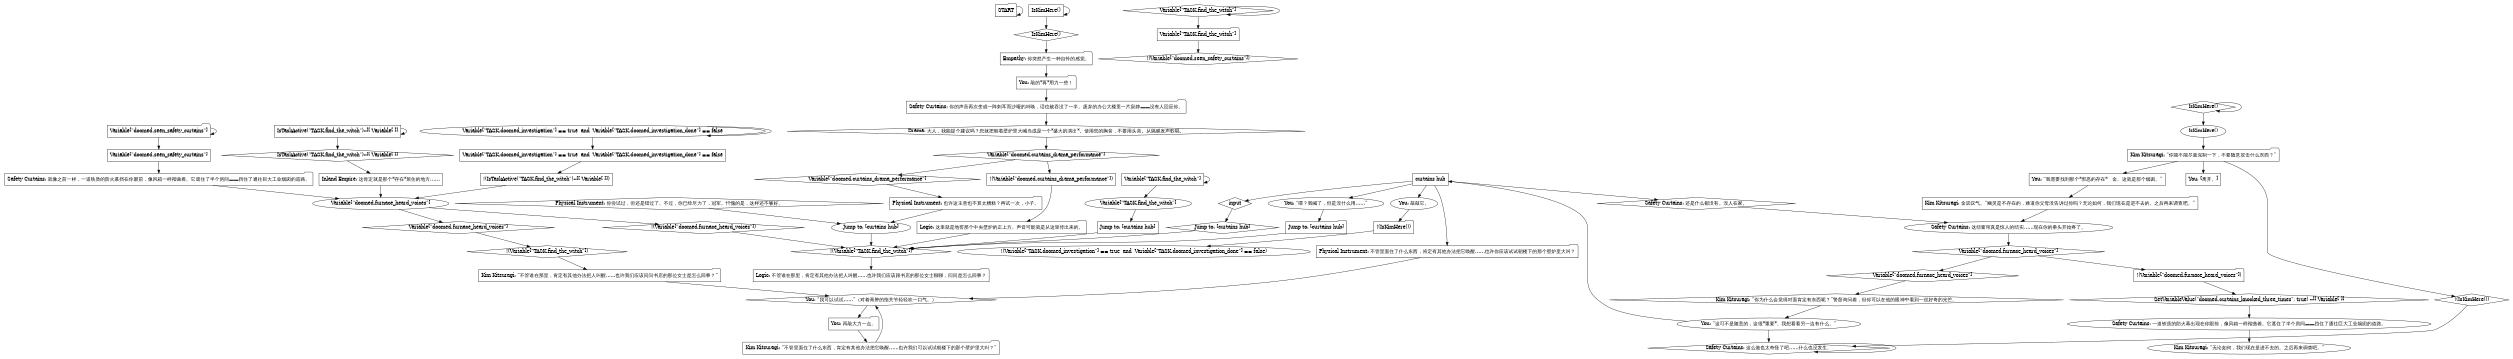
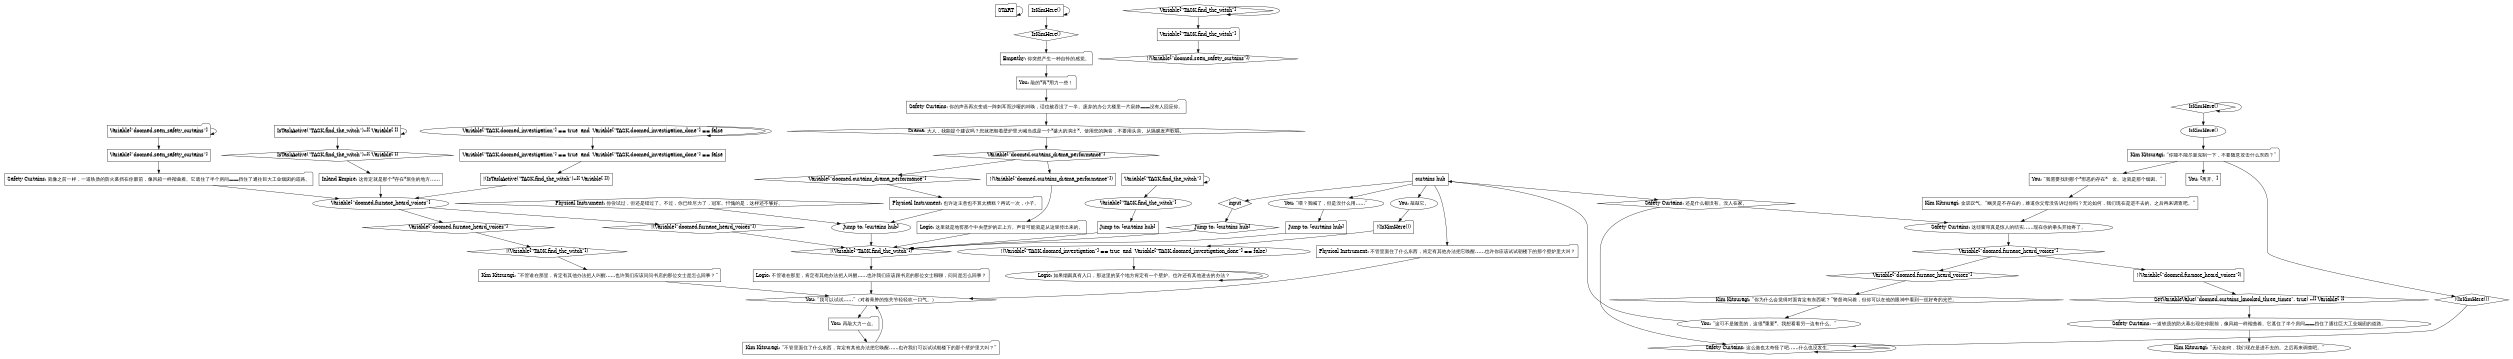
node "Logic: 如果烟囱真有入口，那这里的某个地方肯定有一个壁炉。也许还有其他进去的办法？": added
edge "Logic: 不管谁在那里，肯定有其他办法把人叫醒……也许我们应该跟书店的那位女士聊聊，问问是怎么回事？" -> "You: “我可以试试……”（对着青肿的指关节轻轻吹一口气。）": added
edge "You: “这可不是随意的，这很*重要*。我想看看另一边有什么。”" -> "Safety Curtains: 这么做也太奇怪了吧……什么也没发生。": now "Safety Curtains: 还是什么都没有。没人在家。" -> "Safety Curtains: 这么做也太奇怪了吧……什么也没发生。"
